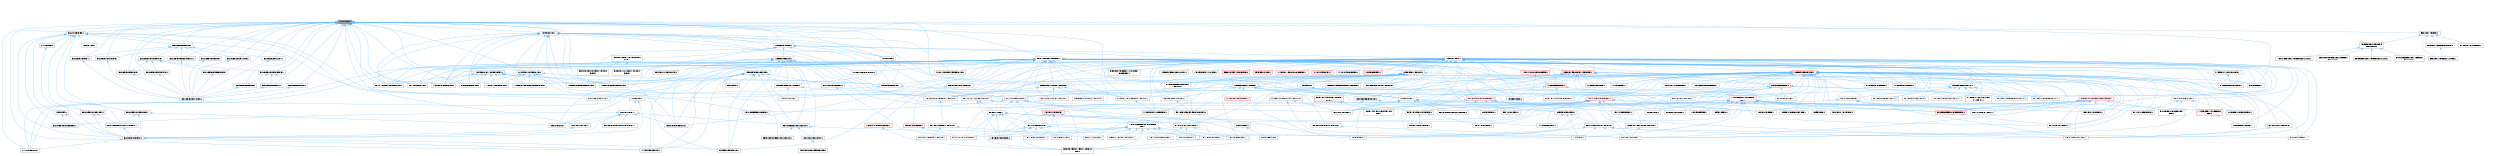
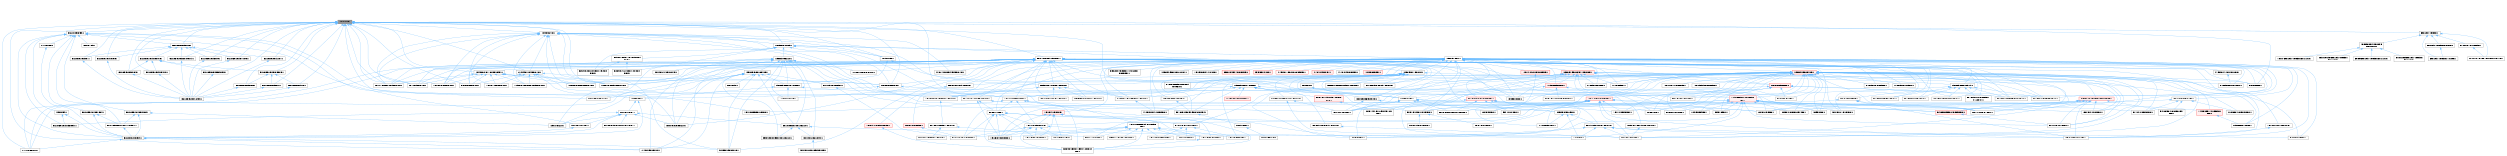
node "DynamicMeshPolygroupTransformer.h": added
node "UVToolSelectionHighlight Mechanic.h": label "UVToolSelectionHighlight Mechanic.h" -> "UVToolSelectionHighlight CubeGrid.h"
edge "StateTargets.h" -> "InteractiveGizmoManager.h": added
node "UVEditorUVTransformOp UVActivity.h": label "UVEditorUVTransformOp UVActivity.h" -> "PolyEditPlanarProjection UVActivity.h"
edge "SetCollisionGeometryTool.h" -> "CollisionPropertySets.h": added
